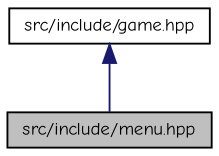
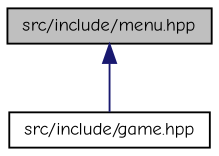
edge "src/include/menu.hpp" -> "src/include/game.hpp": reversed
